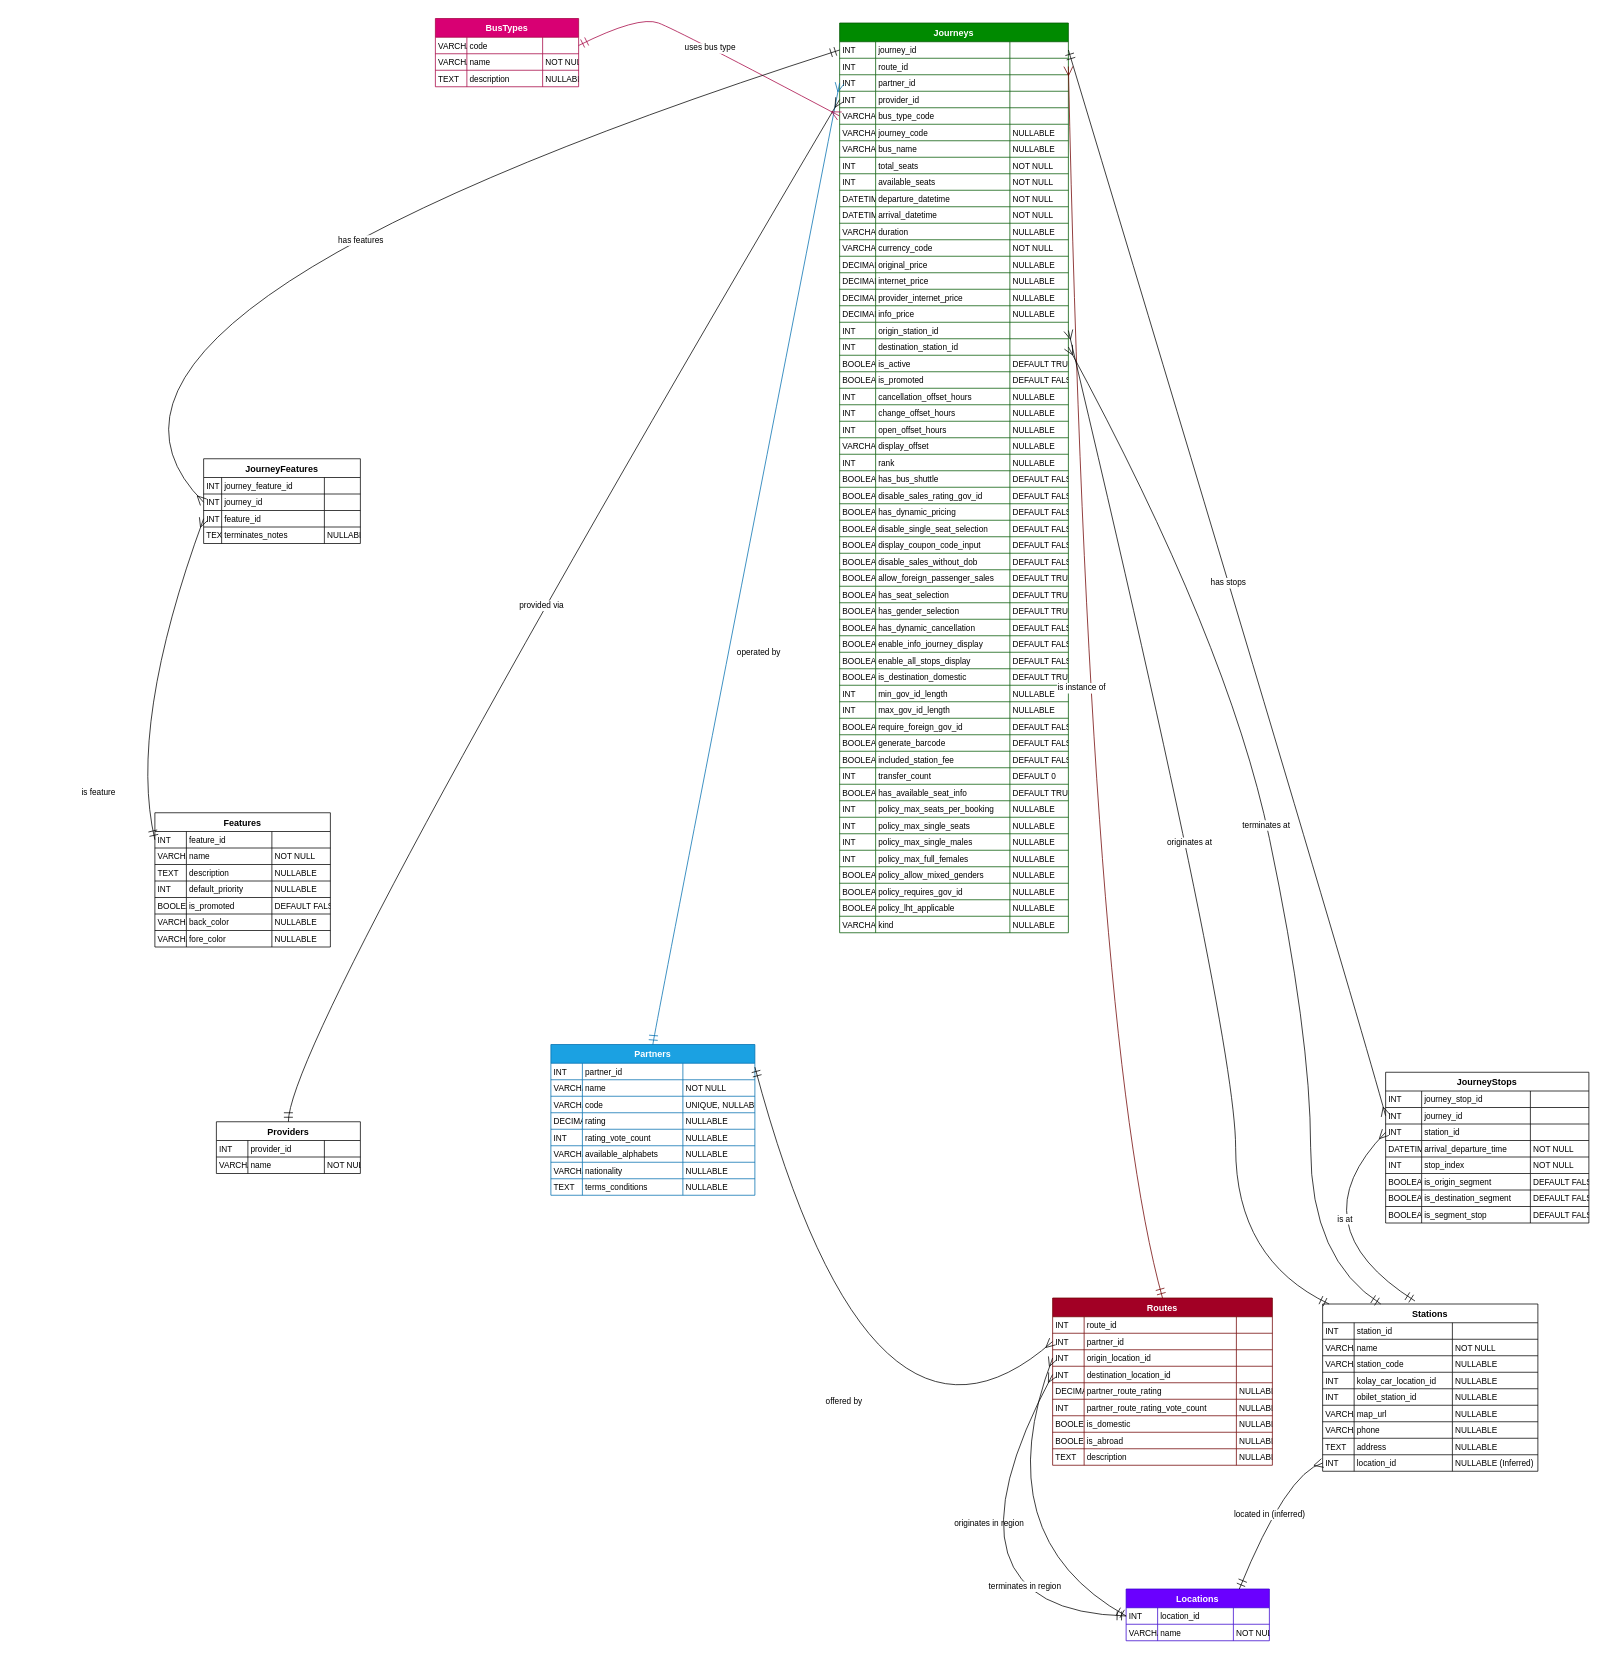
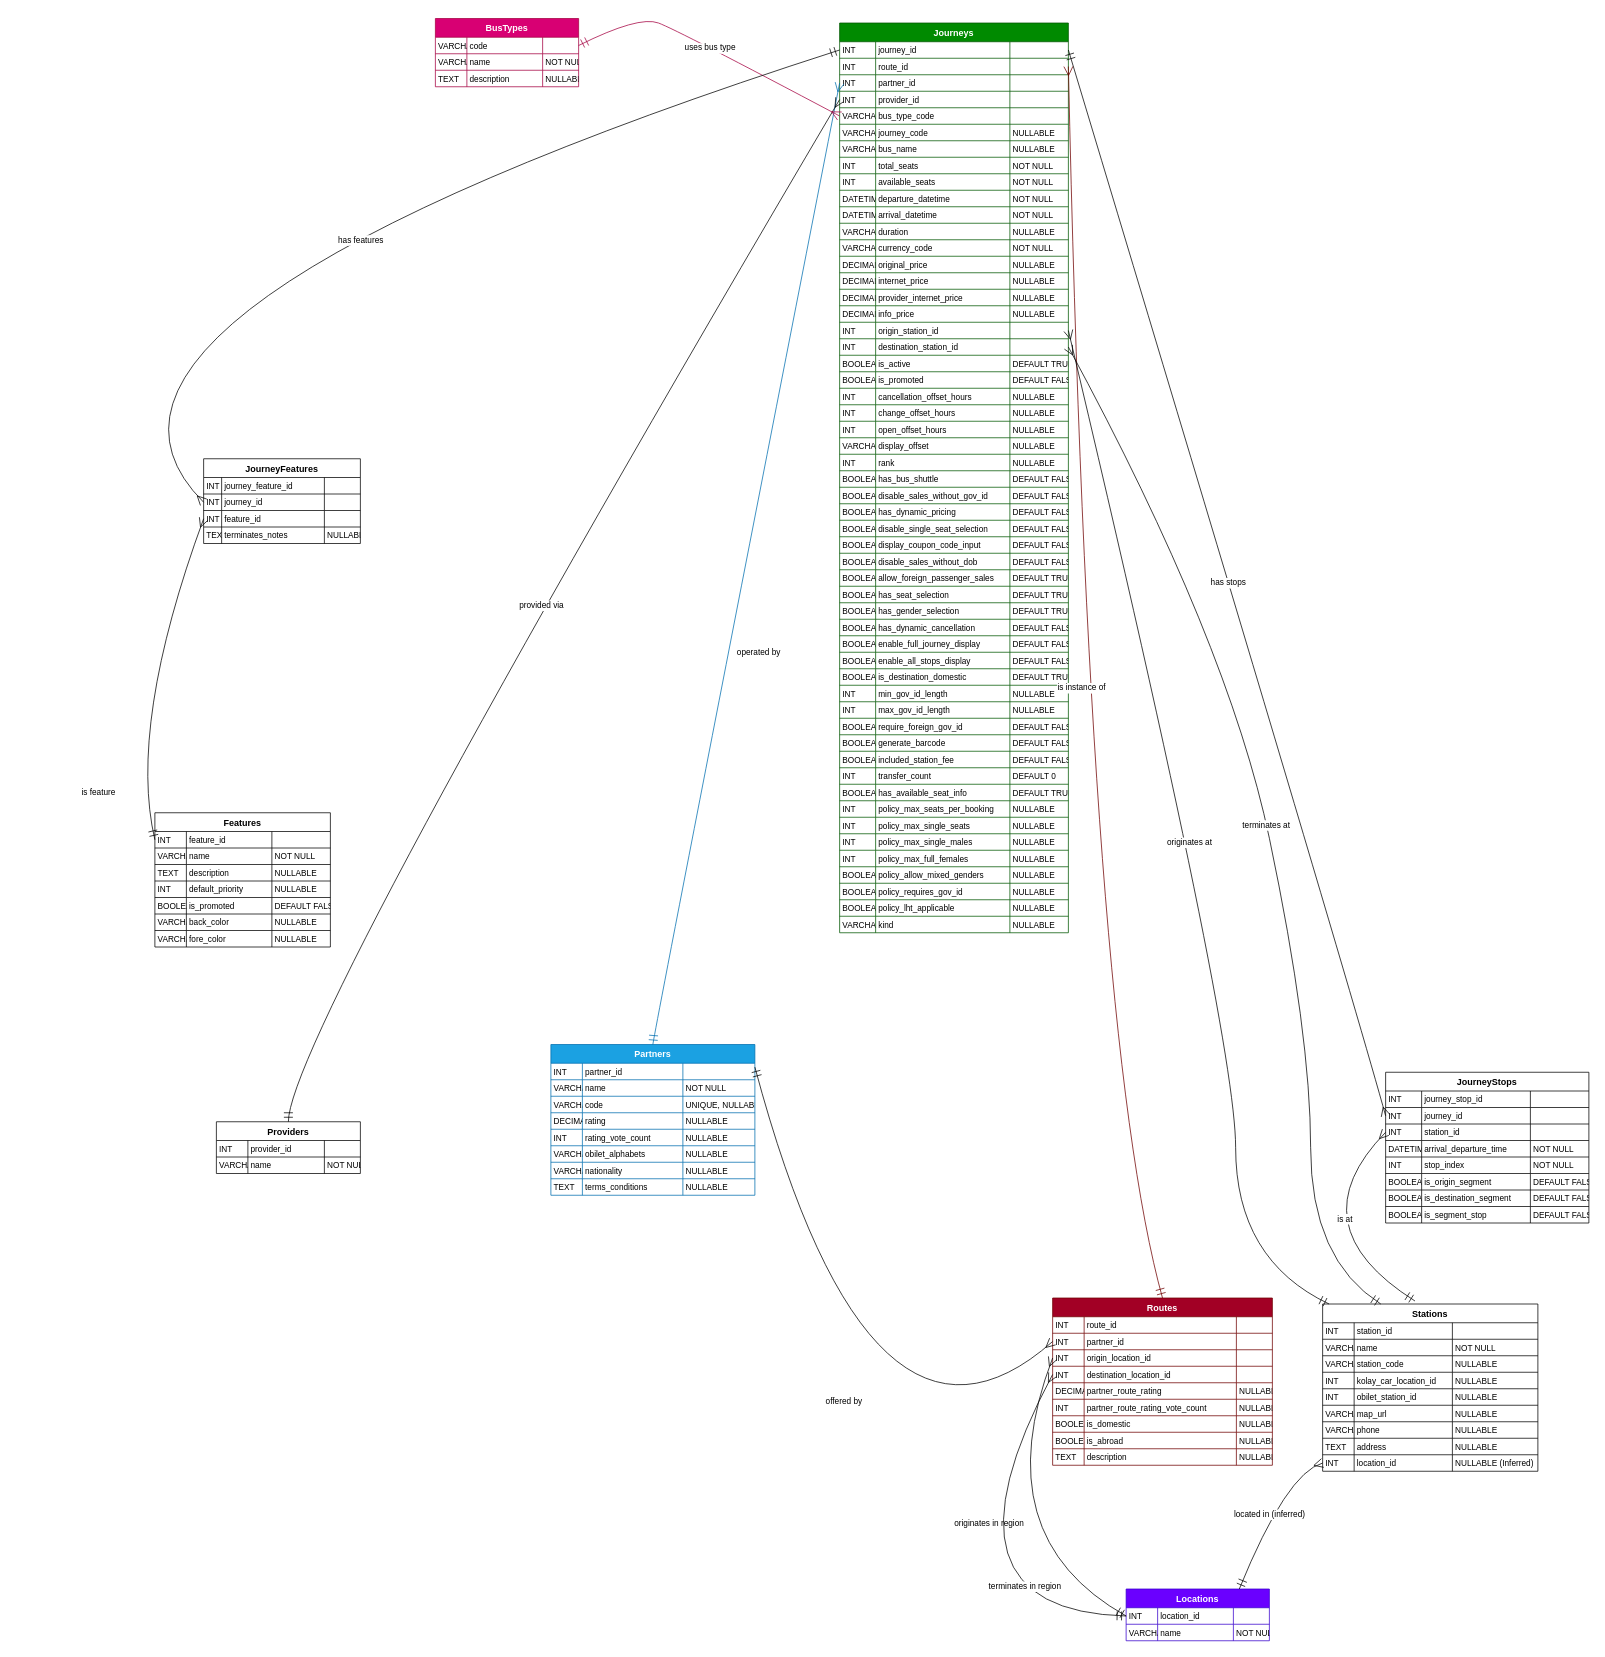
node "disable_sales_rating_gov_id": label "disable_sales_rating_gov_id" -> "disable_sales_without_gov_id"
node "enable_info_journey_display": label "enable_info_journey_display" -> "enable_full_journey_display"
node "available_alphabets": label "available_alphabets" -> "obilet_alphabets"
